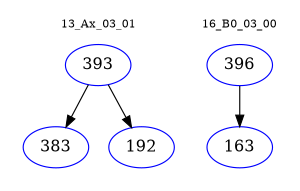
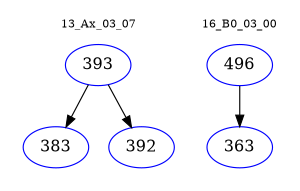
cluster "13_Ax_03_01": label "13_Ax_03_01" -> "13_Ax_03_07"
node "396": label "396" -> "496"
node "192": label "192" -> "392"
node "163": label "163" -> "363"
